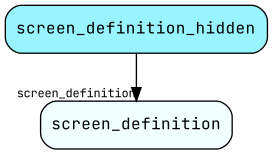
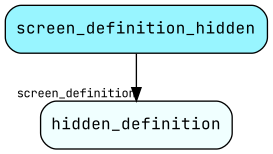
node "screen_definition": label "screen_definition" -> "hidden_definition"
